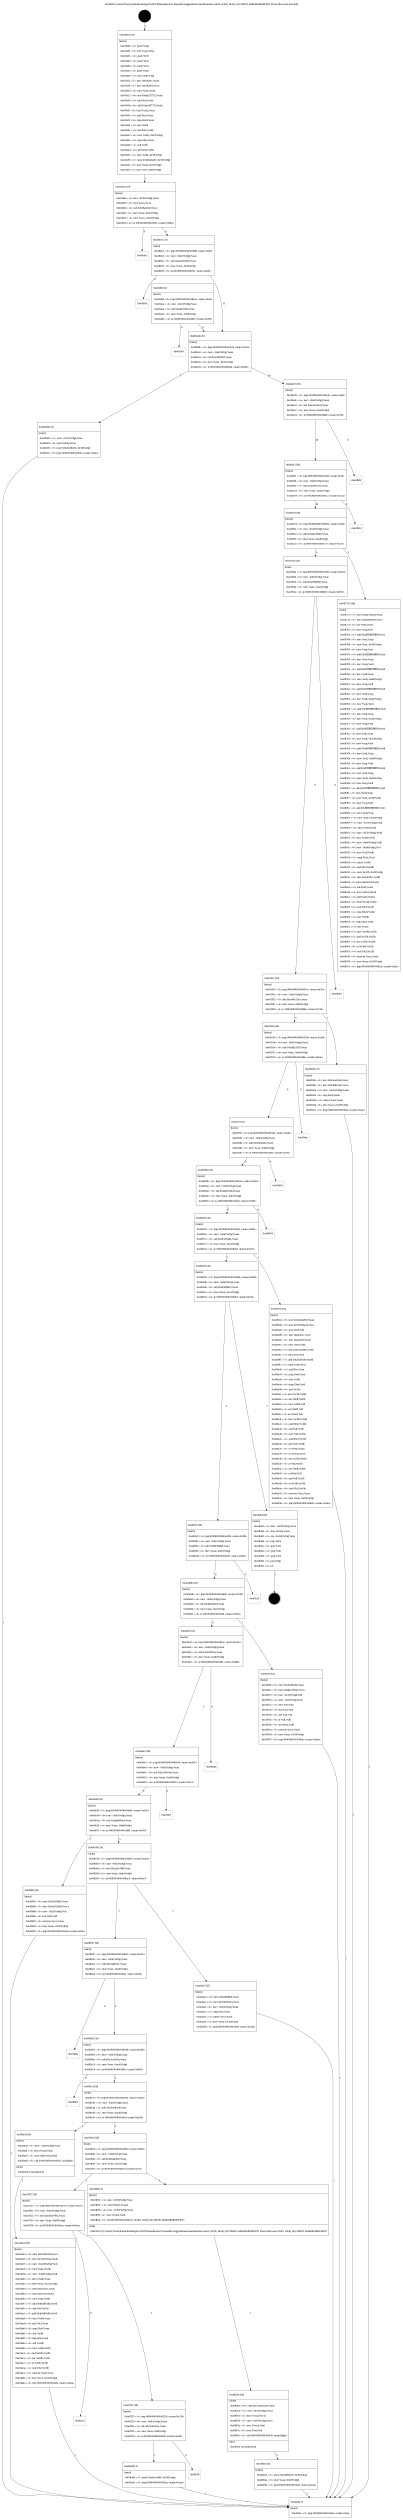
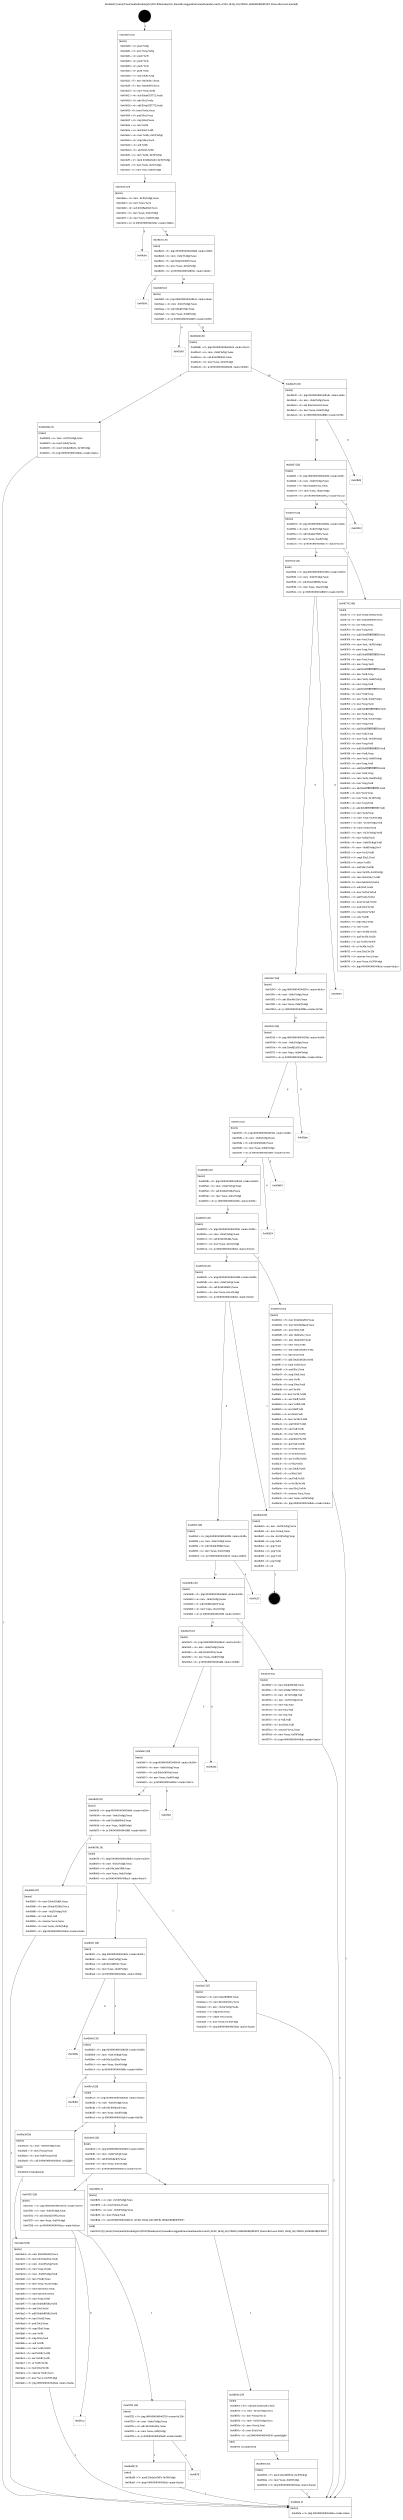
edge "0x401483 [28]" -> "0x4014bb [28]": now "0x401483 [28]" -> "0x40149f [28]"
node "0x401b36 [27]": removed
edge "0x40159b [28]" -> "0x401d54": now "0x40157f [28]" -> "0x401d54"
edge "0x401775 [268]" -> "0x401e1a [5]": removed, label "1"
